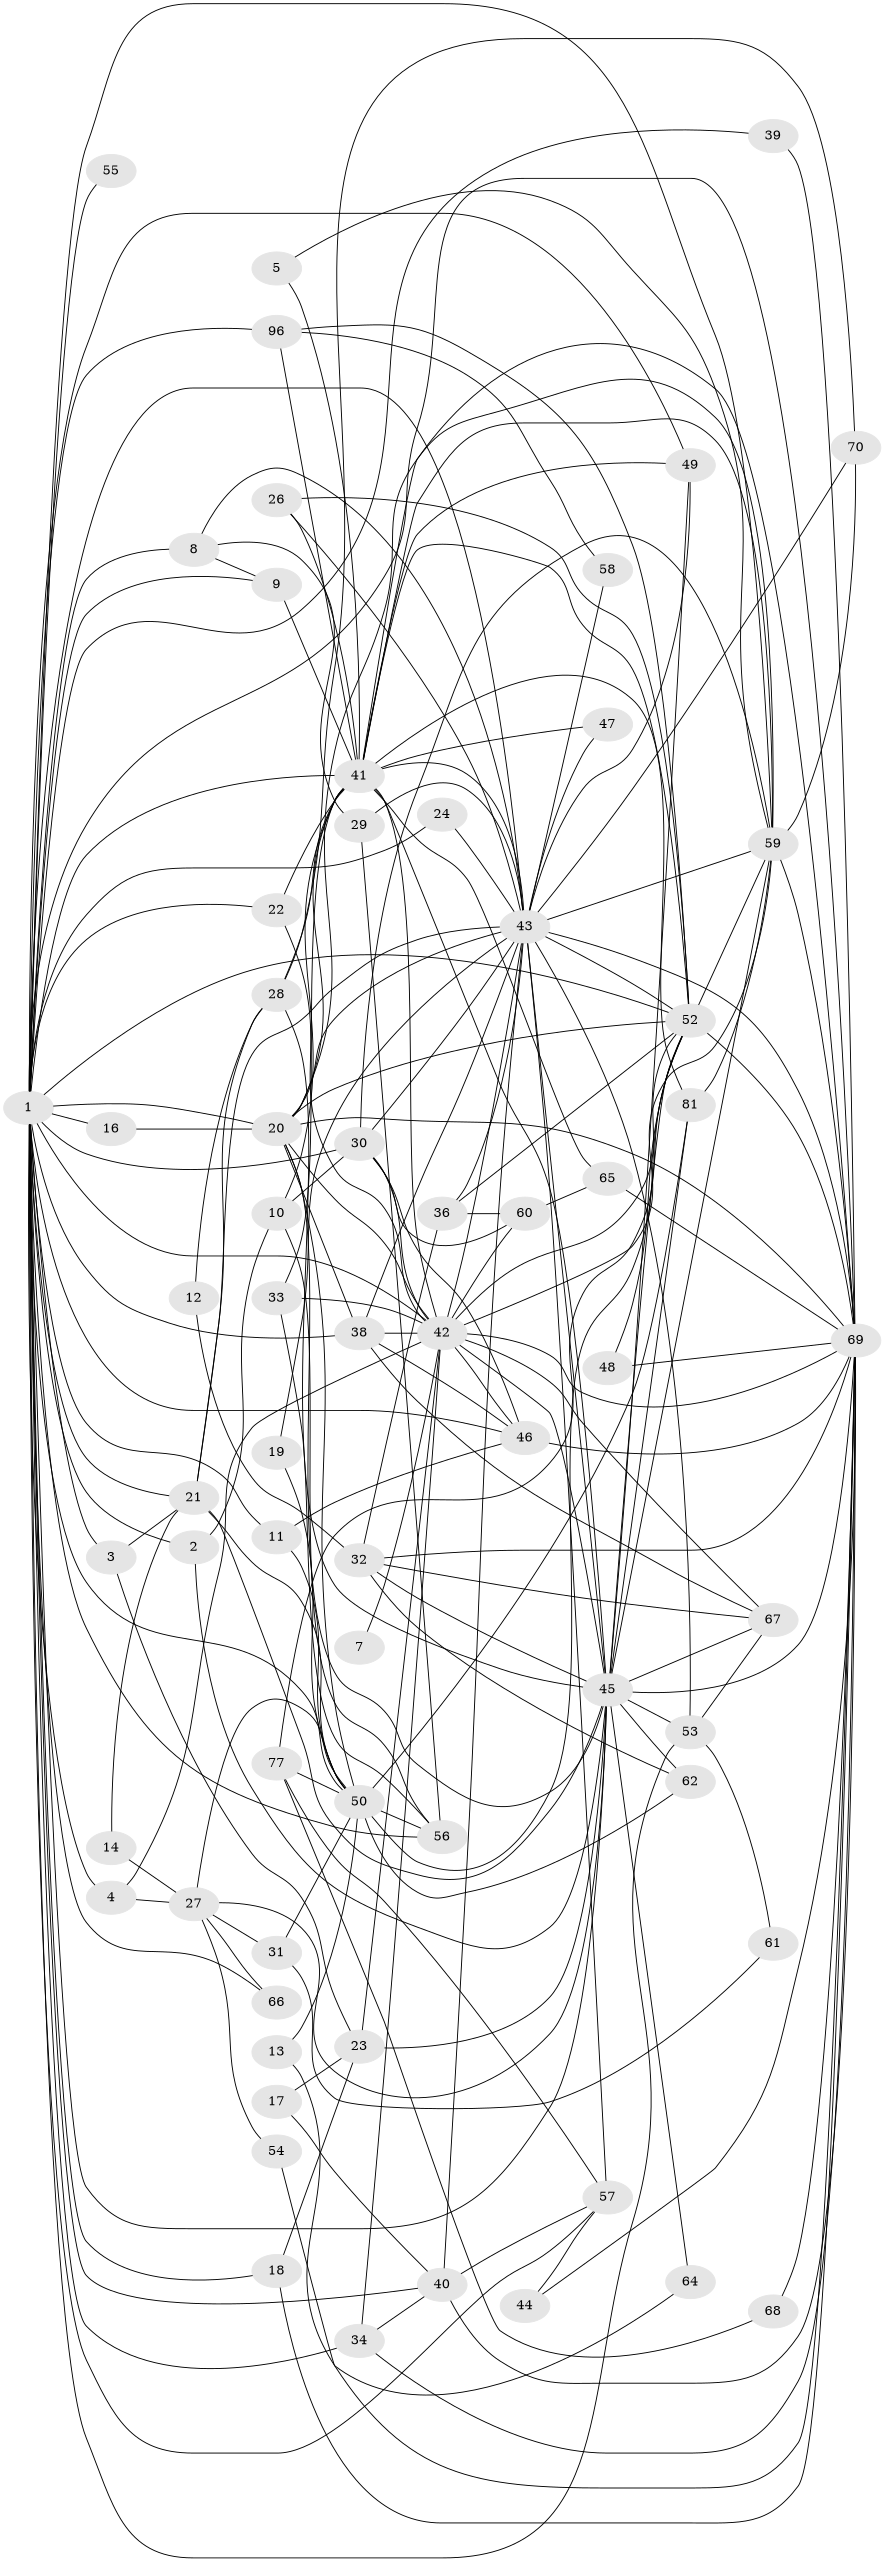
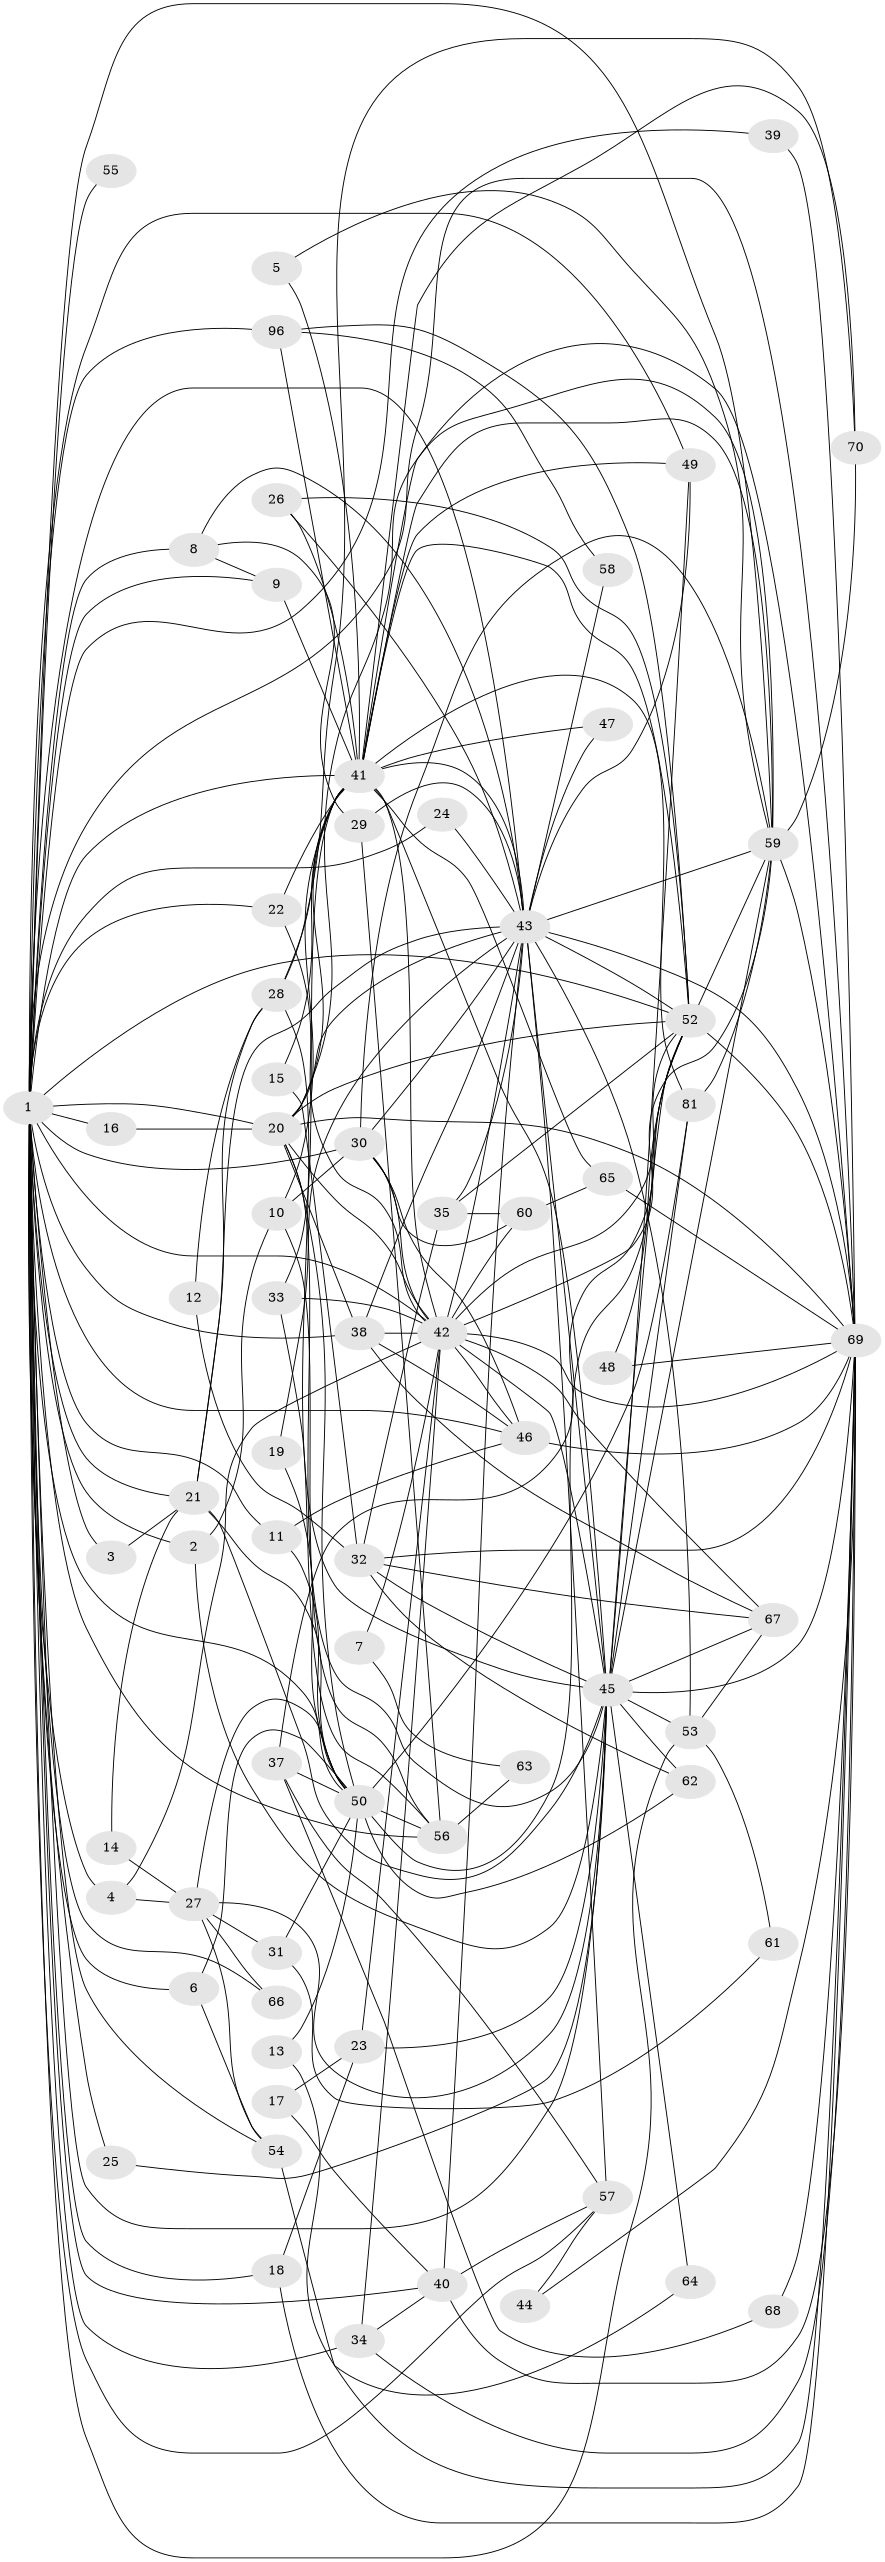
edge "70" -- "43": now "70" -- "41"
node "15": added
node "36": label "36" -> "35"
node "77": label "77" -> "37"
node "63": added
edge "3" -- "23": removed
edge "1" -- "54": added
node "6": added
node "25": added
